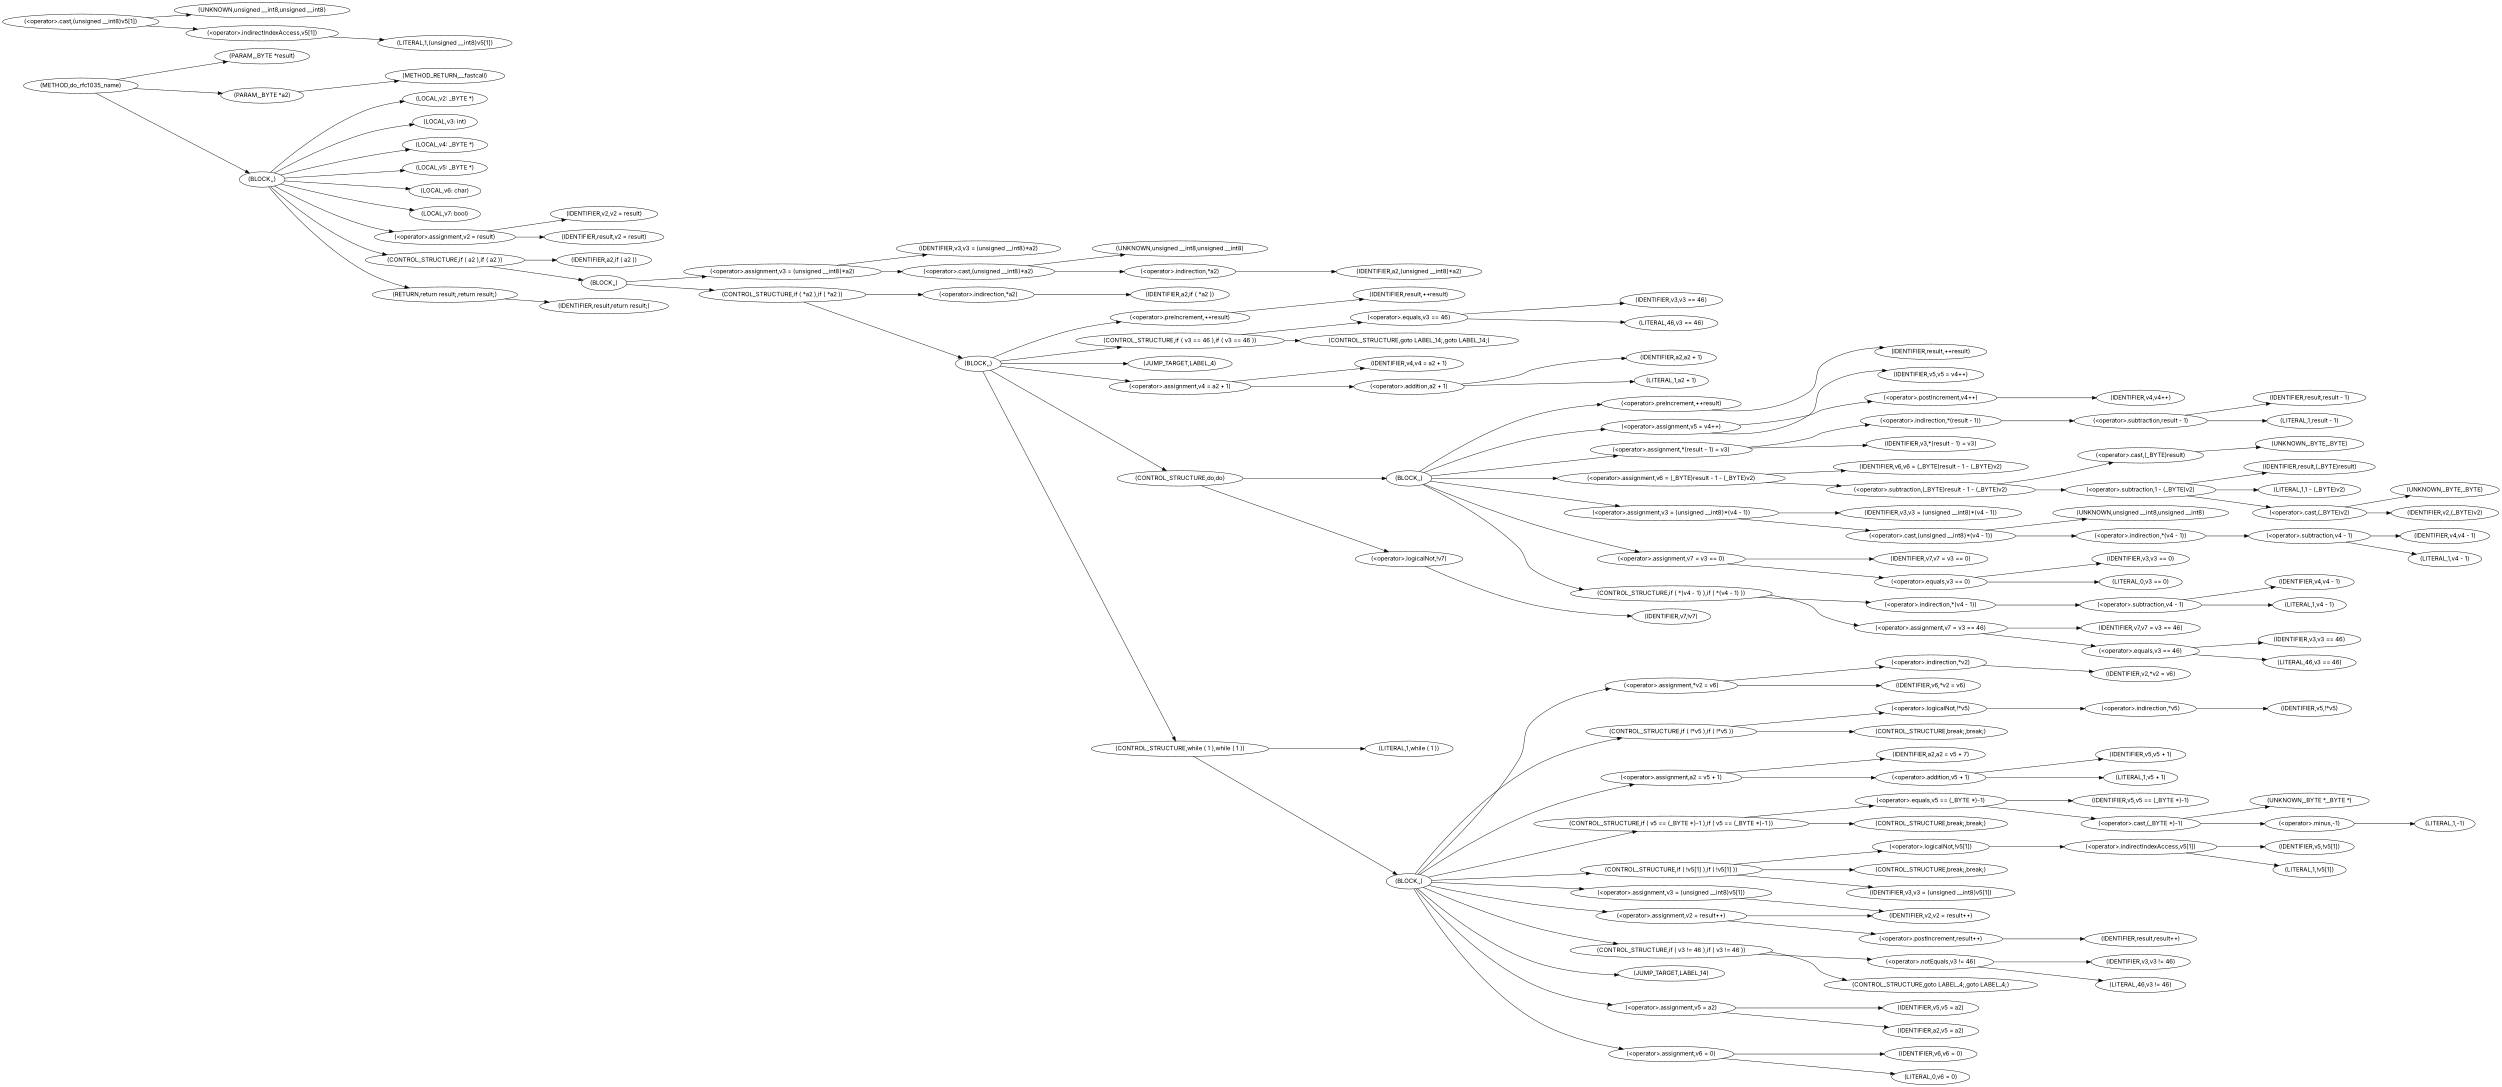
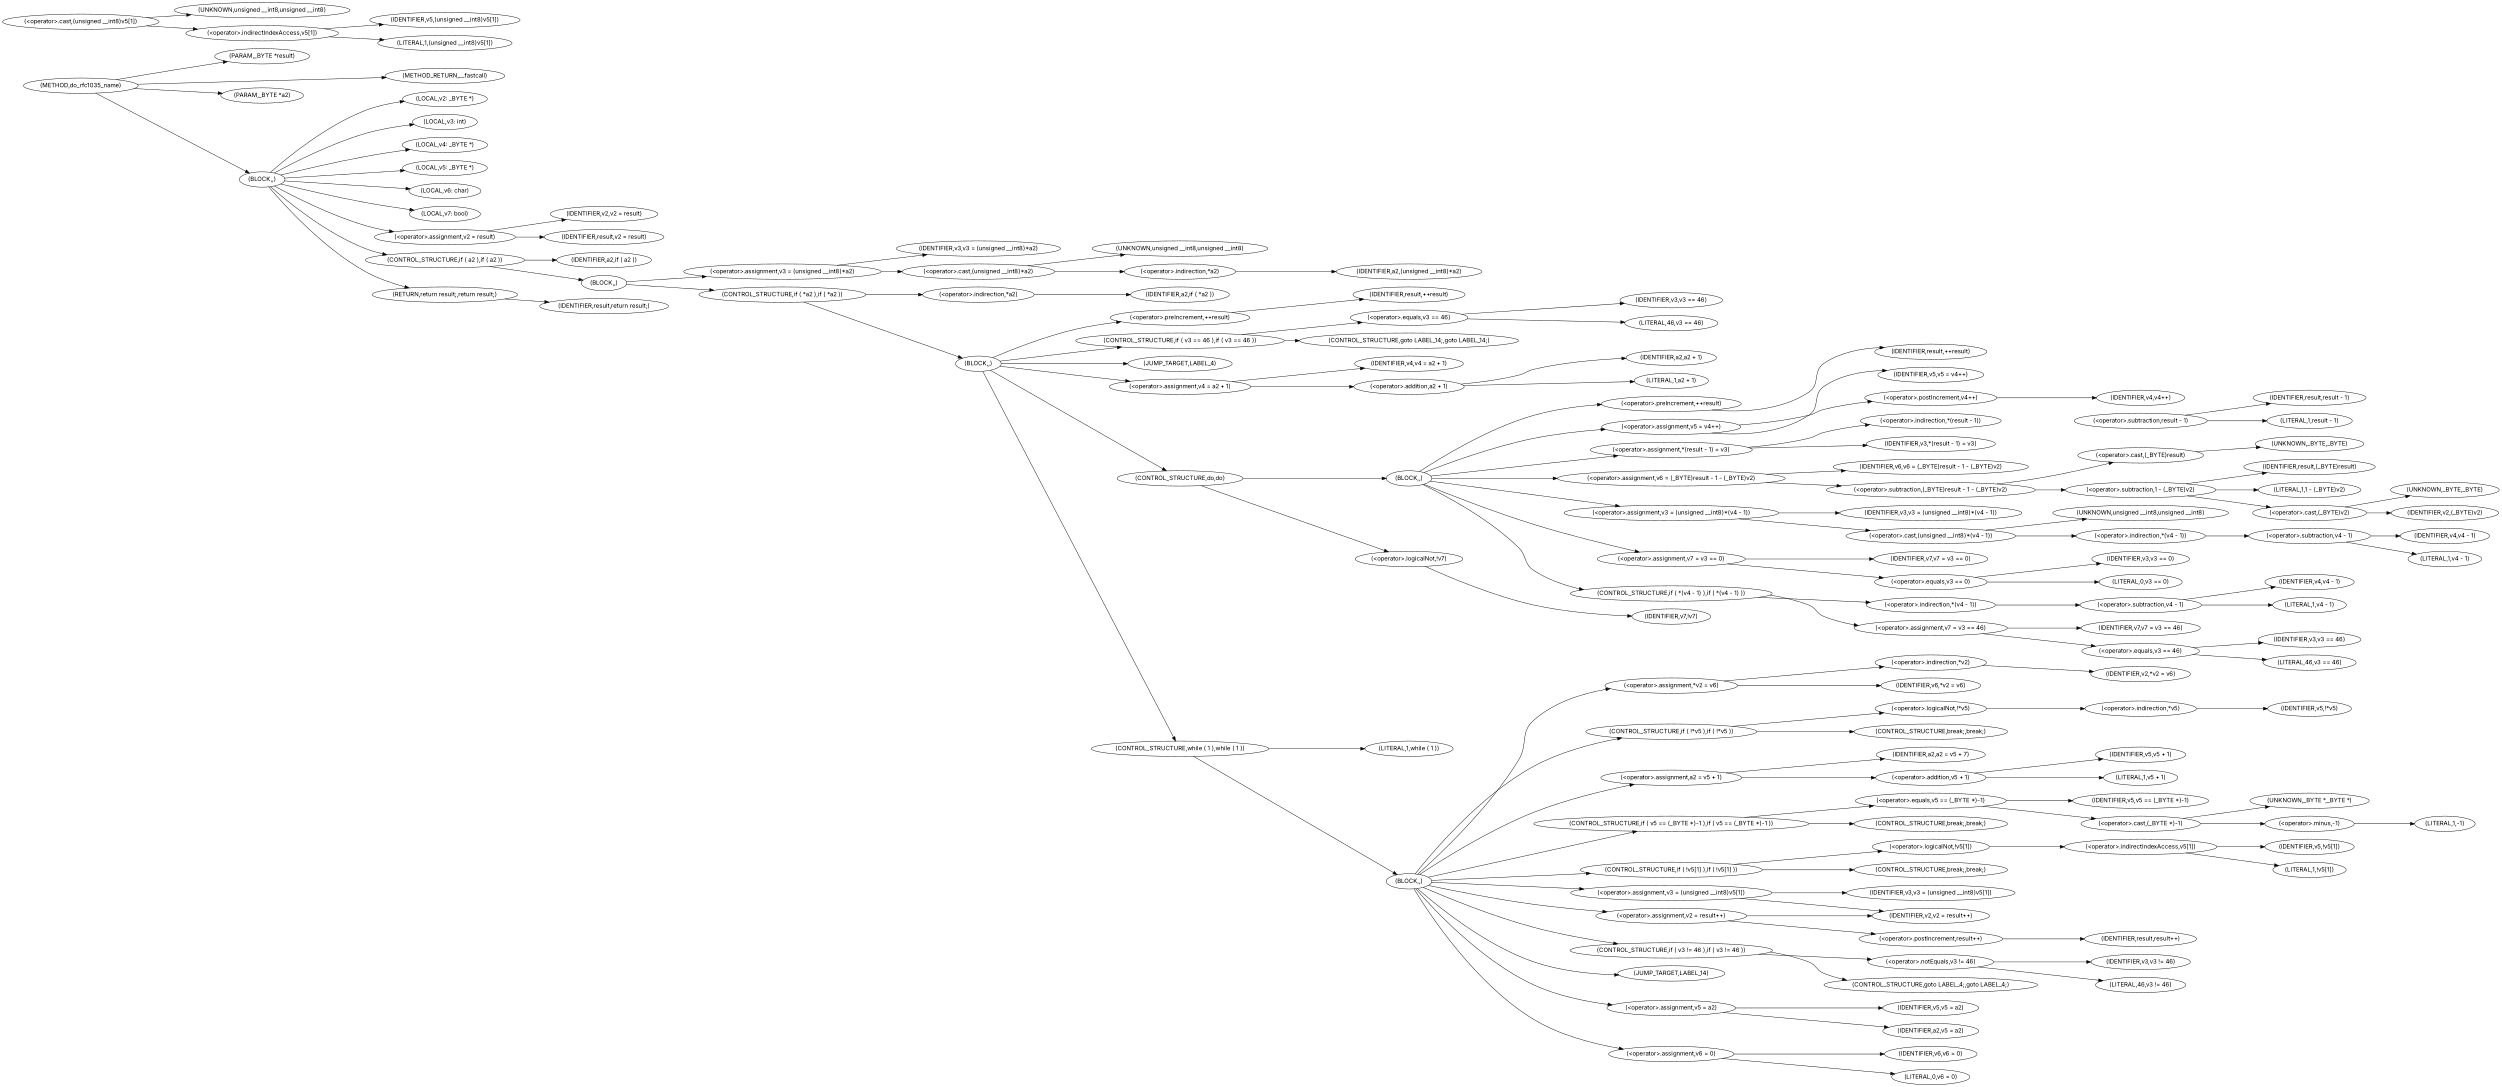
node "(IDENTIFIER,v5,(unsigned __int8)v5[1])": added
edge "(PARAM,_BYTE *a2)" -> "(METHOD_RETURN,__fastcall)": now "(METHOD,do_rfc1035_name)" -> "(METHOD_RETURN,__fastcall)"
edge "(<operator>.indirection,*(result - 1))" -> "(<operator>.subtraction,result - 1)": removed
edge "(CONTROL_STRUCTURE,if ( !v5[1] ),if ( !v5[1] ))" -> "(IDENTIFIER,v3,v3 = (unsigned __int8)v5[1])": now "(<operator>.assignment,v3 = (unsigned __int8)v5[1])" -> "(IDENTIFIER,v3,v3 = (unsigned __int8)v5[1])"
